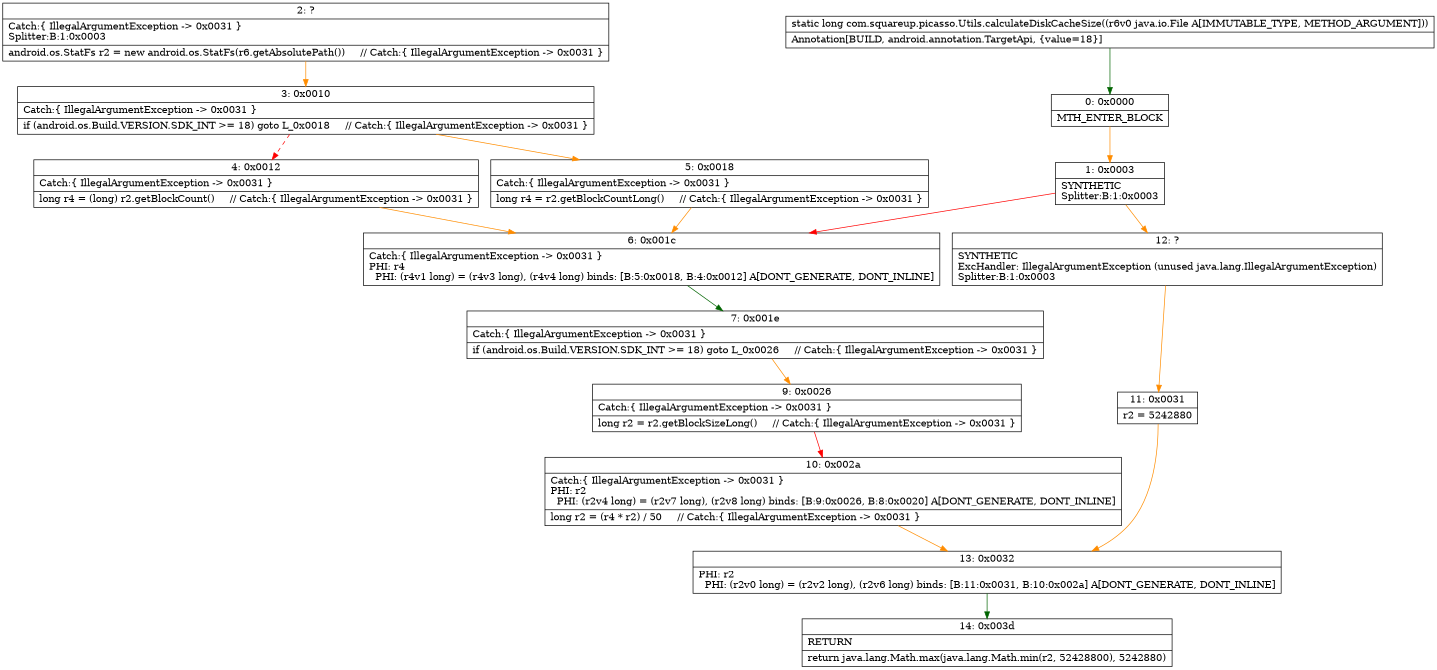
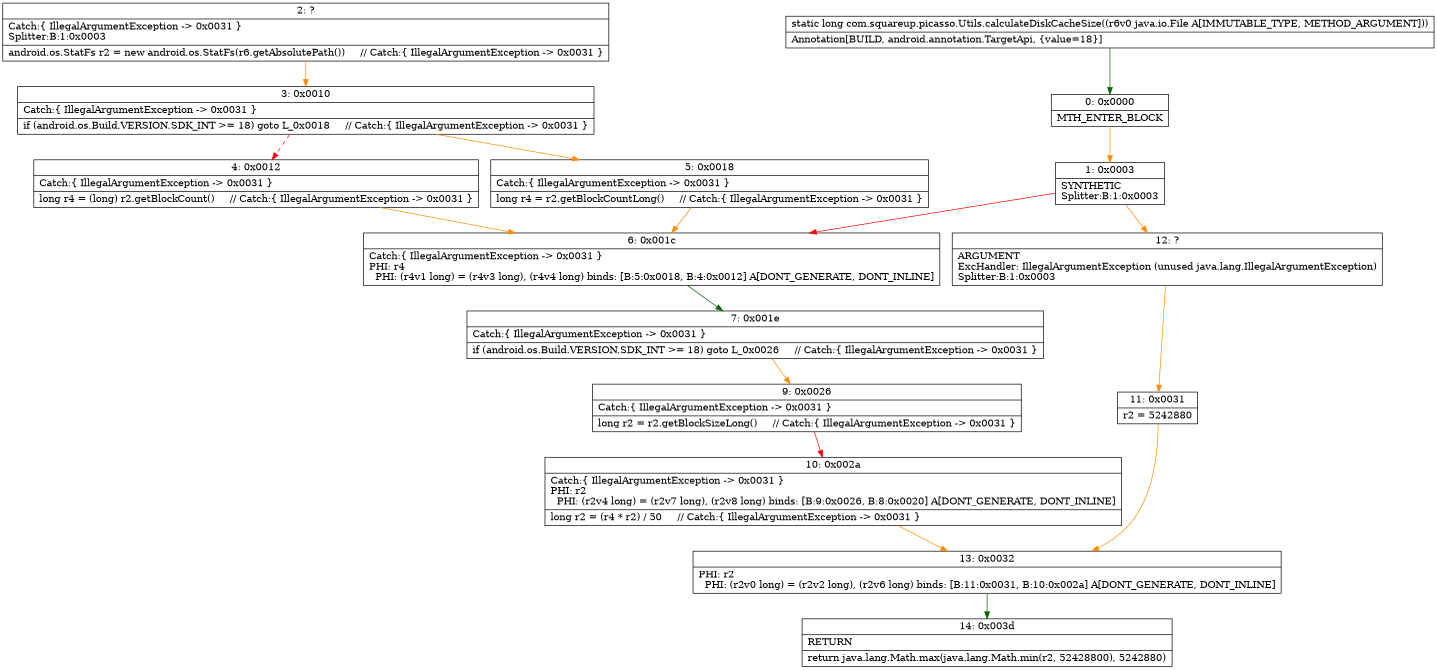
node "12: ?": text "SYNTHETIC" -> "ARGUMENT"
